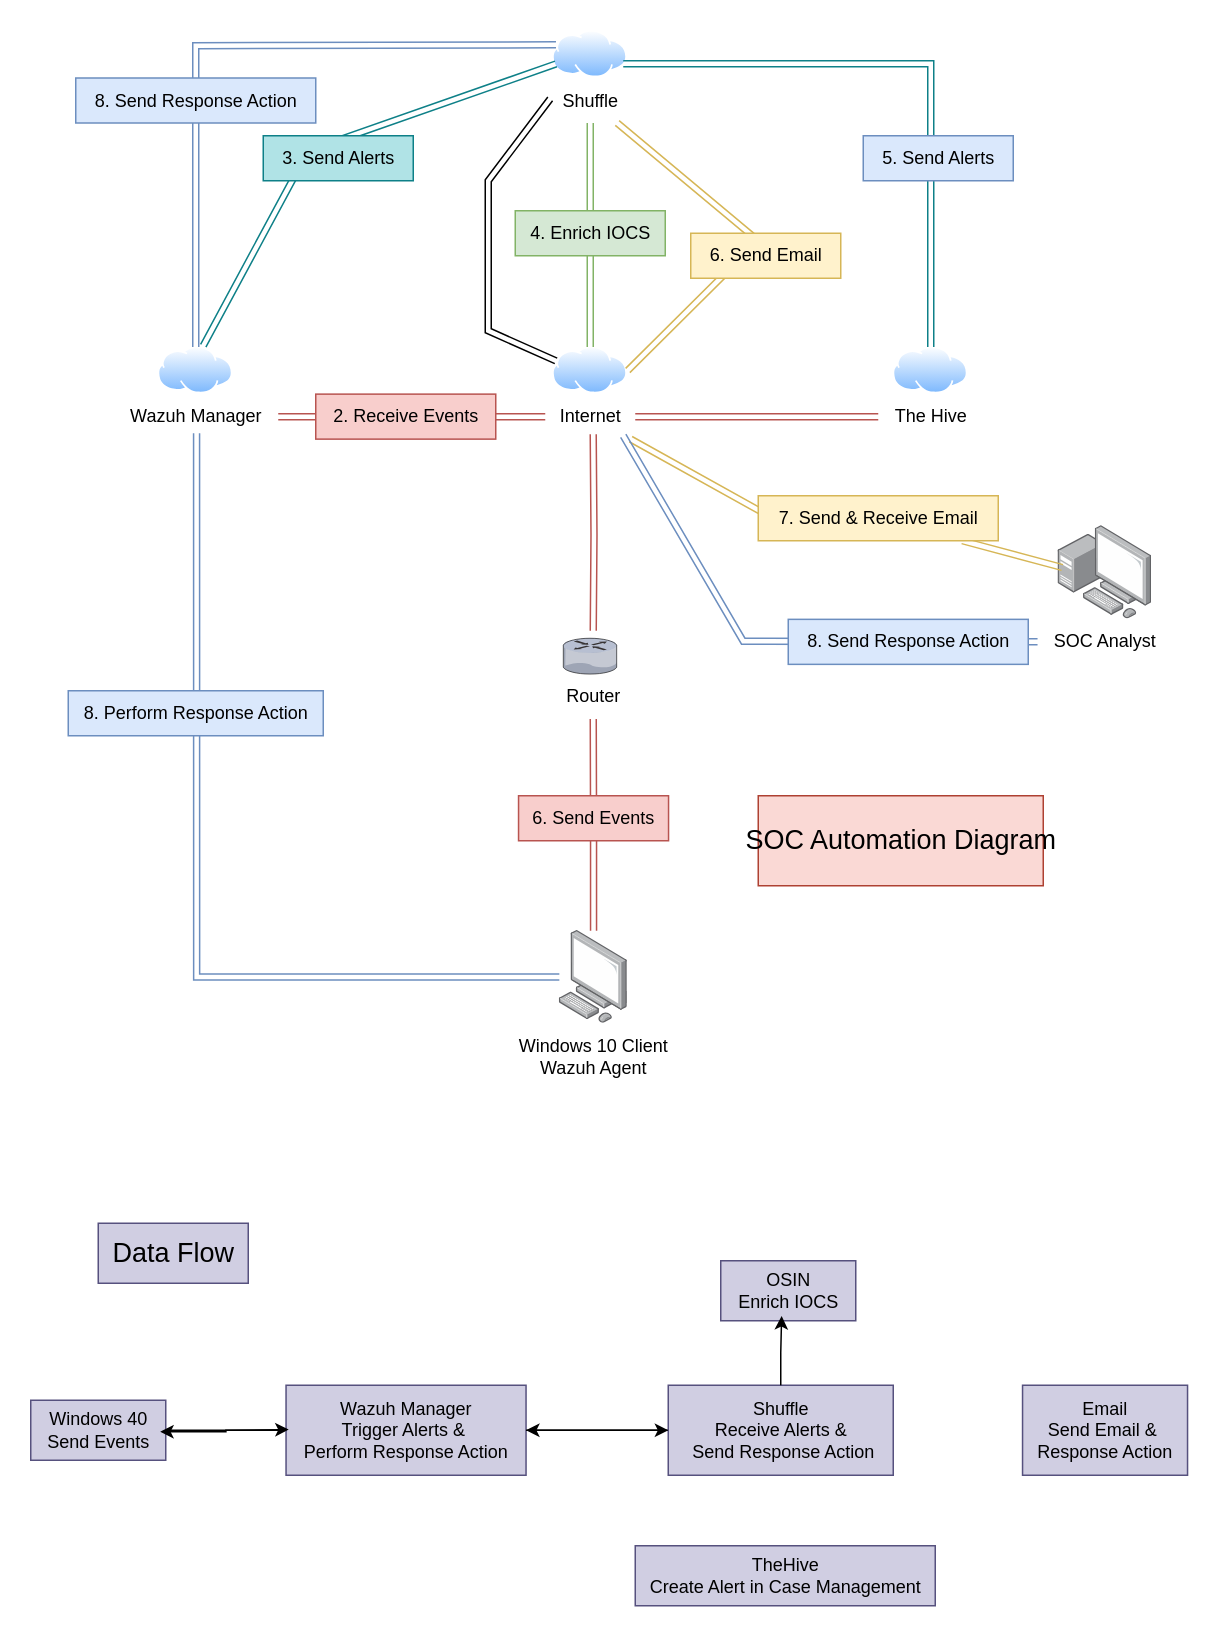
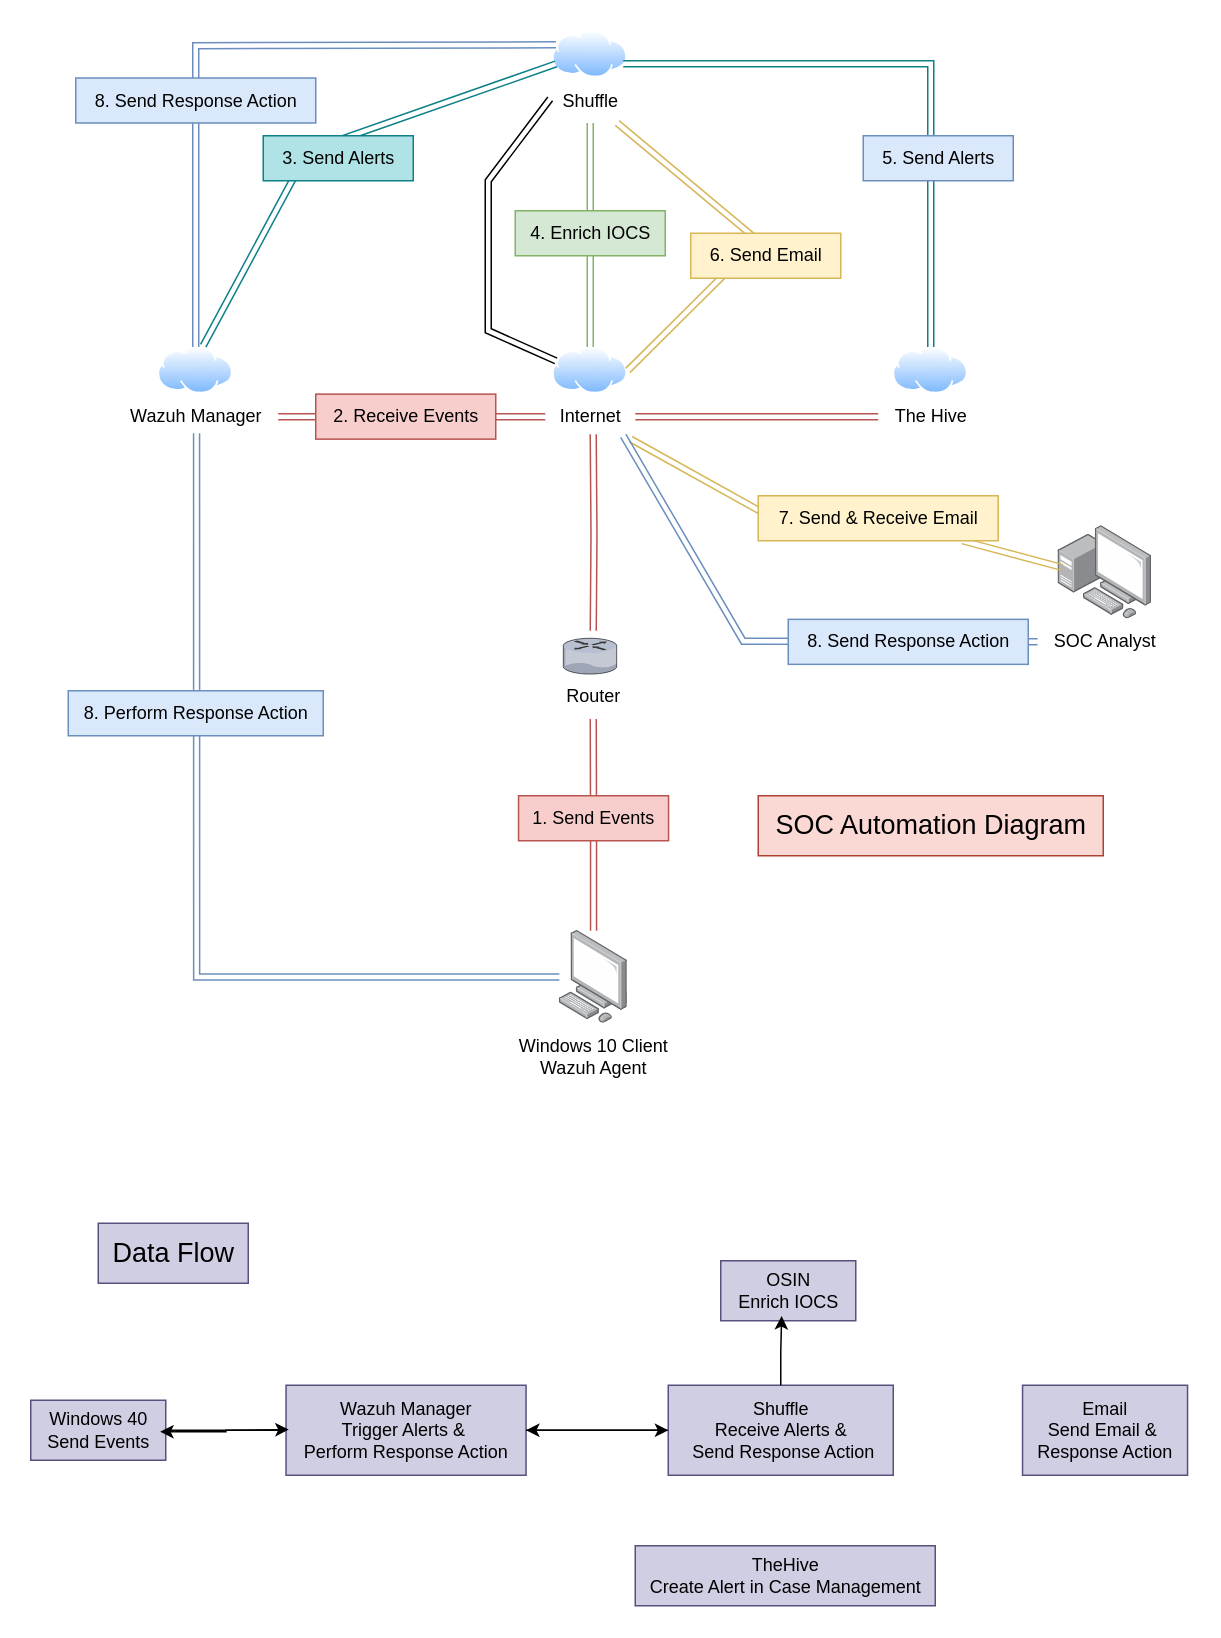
node "6. Send Events": label "6. Send Events" -> "1. Send Events"
node "SOC Automation Diagram": size 285x90 -> 345x60
